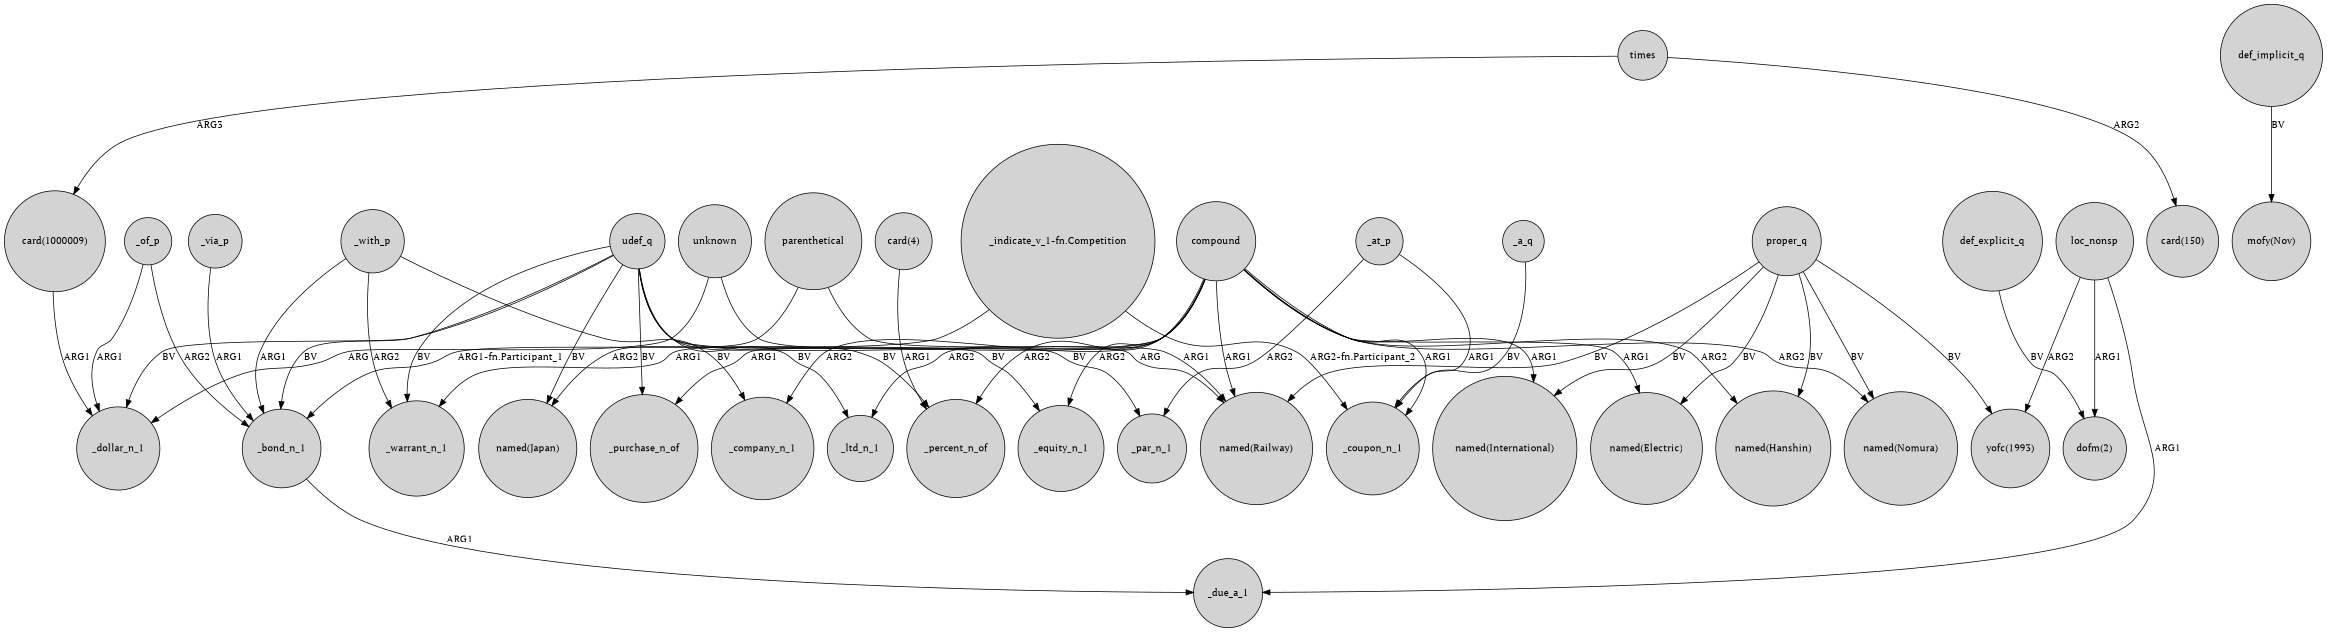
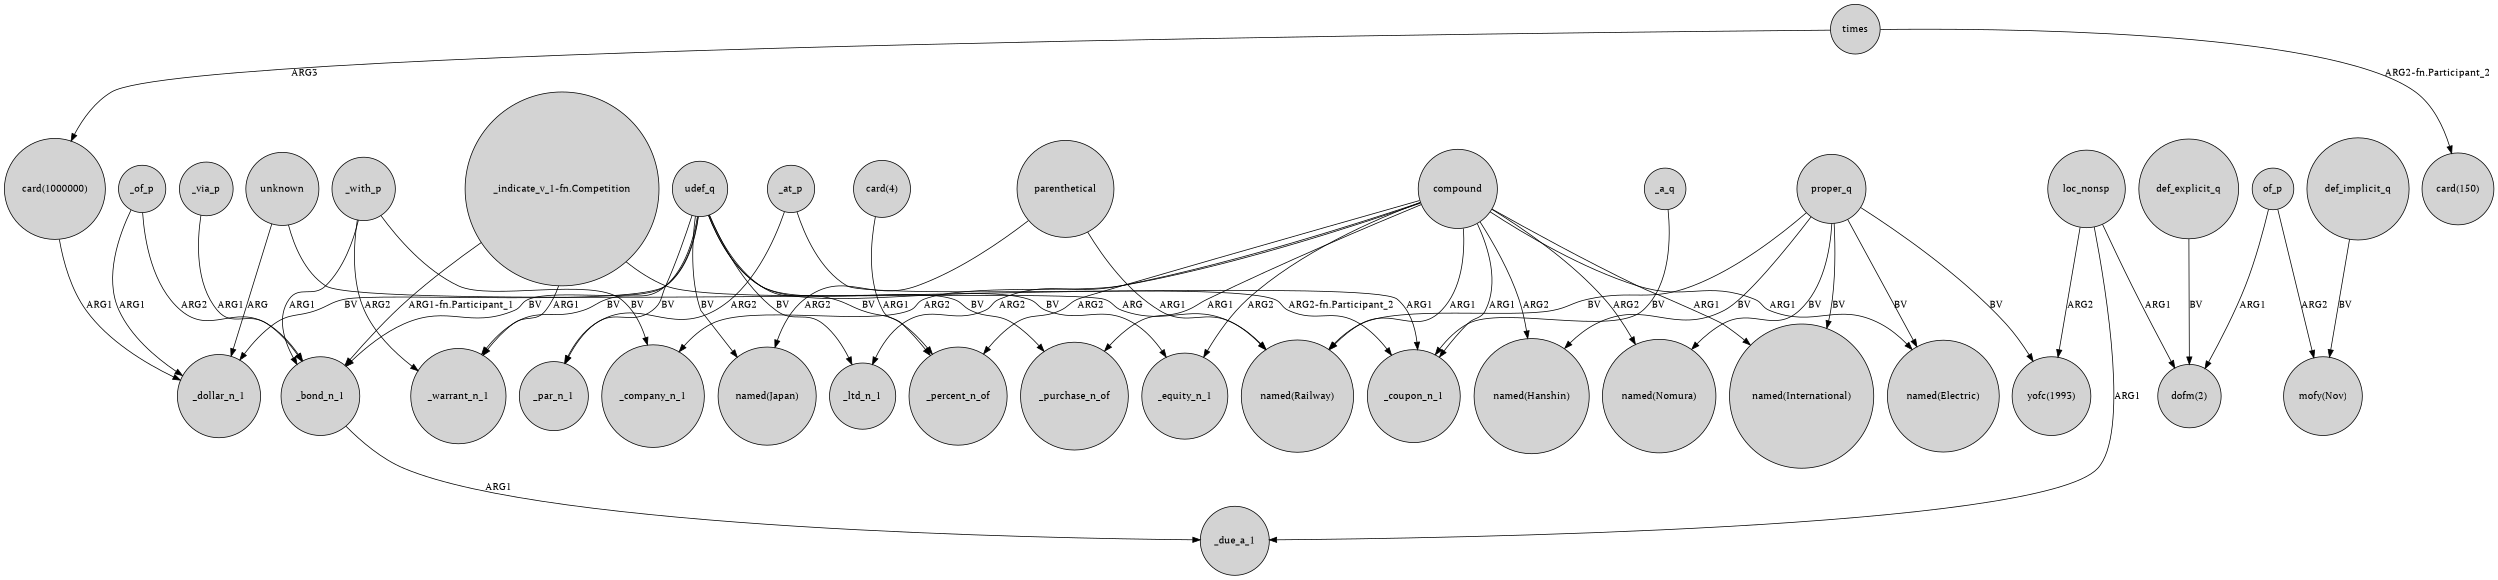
edge "times" -> "card(150)": label "ARG2" -> "ARG2-fn.Participant_2"
node "of_p": added
node "card(1000009)": label "card(1000009)" -> "card(1000000)"
edge "compound" -> "_warrant_n_1": now "_indicate_v_1-fn.Competition" -> "_warrant_n_1"
